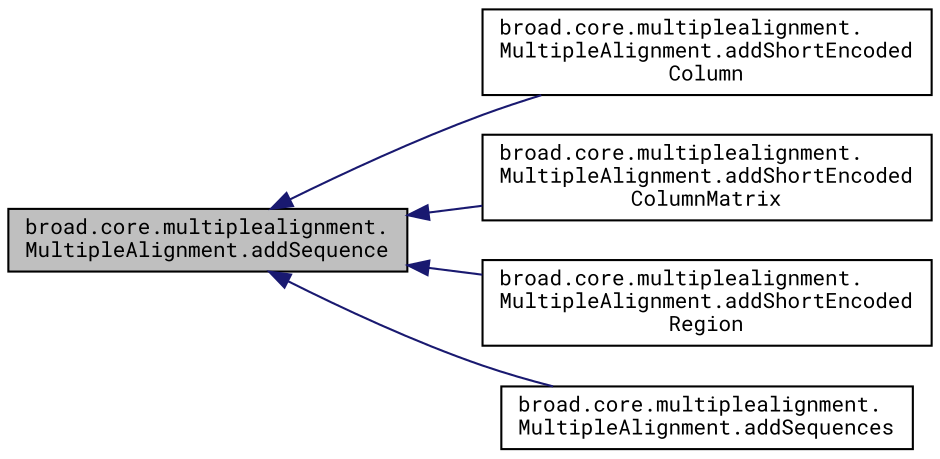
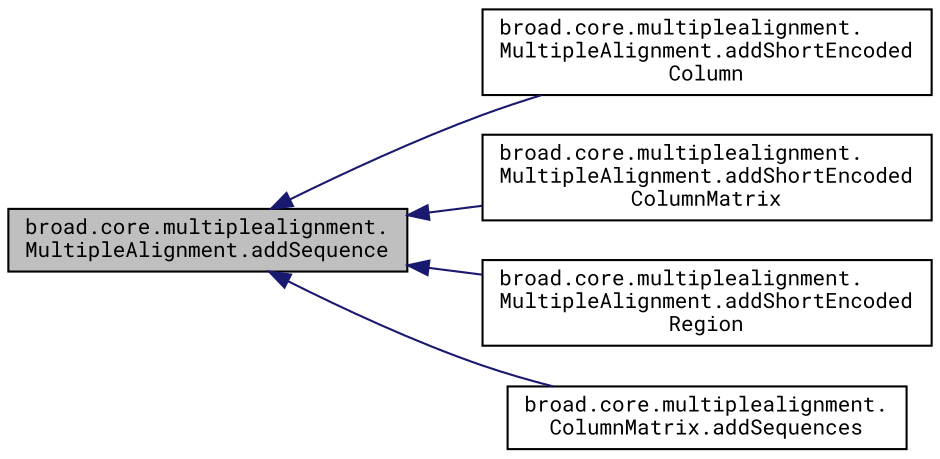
node "broad.core.multiplealignment. MultipleAlignment.addSequences": label "broad.core.multiplealignment. MultipleAlignment.addSequences" -> "broad.core.multiplealignment. ColumnMatrix.addSequences"
